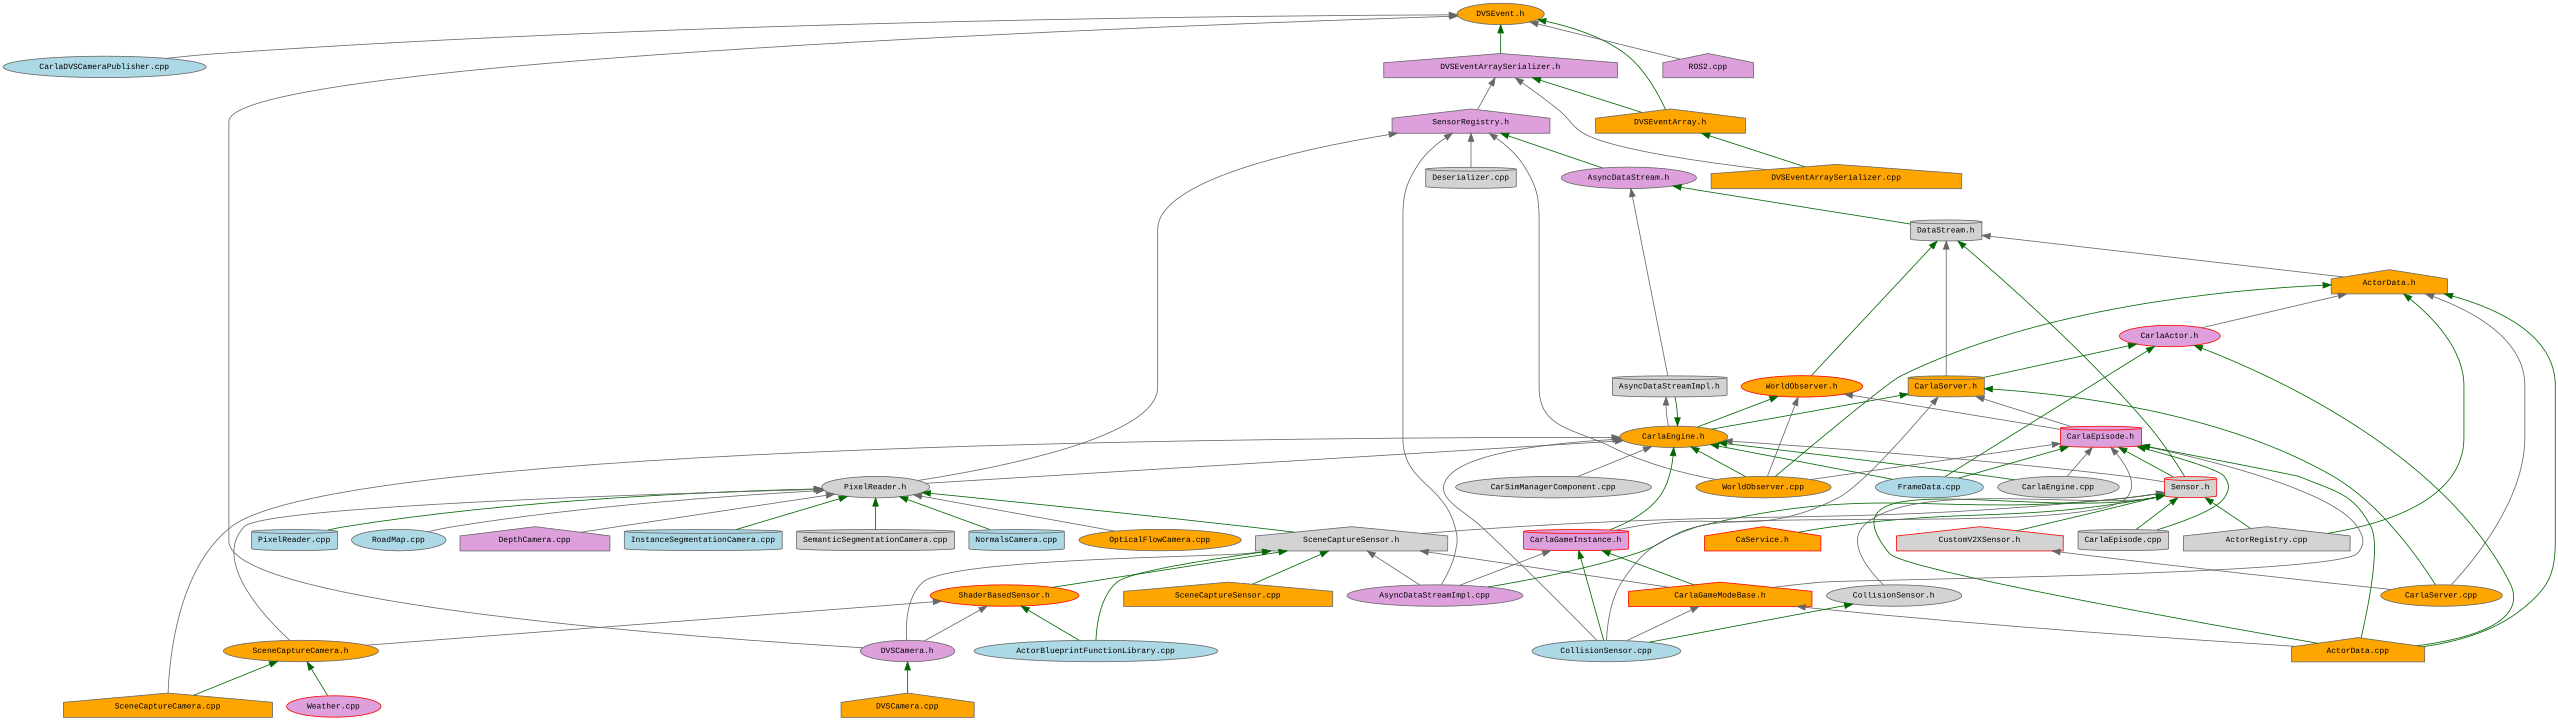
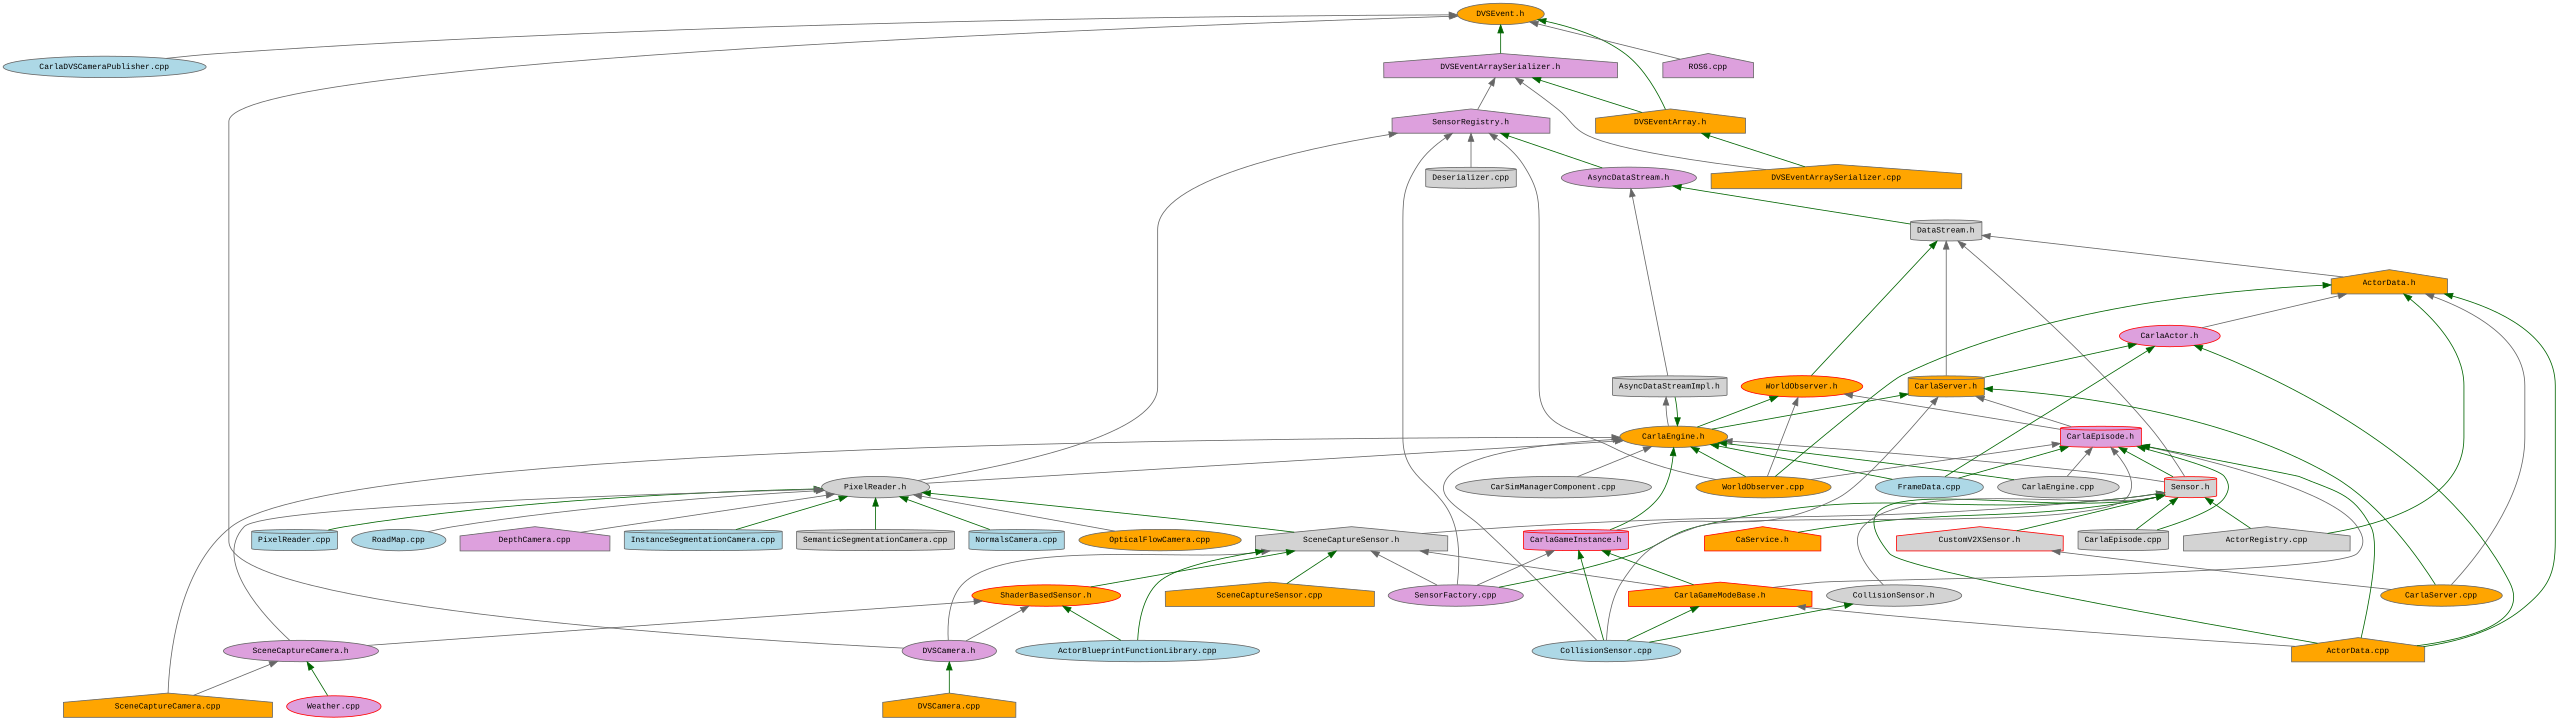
node "ROS2.cpp": label "ROS2.cpp" -> "ROS6.cpp"
edge "Sensor.h" -> "DataStream.h": color darkgreen -> gray40
node "AsyncDataStreamImpl.cpp": label "AsyncDataStreamImpl.cpp" -> "SensorFactory.cpp"
edge "CollisionSensor.cpp" -> "CarlaGameModeBase.h": color gray40 -> darkgreen
node "SceneCaptureCamera.h": fillcolor orange -> plum
edge "SceneCaptureCamera.cpp" -> "SceneCaptureCamera.h": color darkgreen -> gray40
